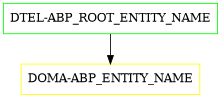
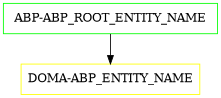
node "DTEL-ABP_ROOT_ENTITY_NAME": label "DTEL-ABP_ROOT_ENTITY_NAME" -> "ABP-ABP_ROOT_ENTITY_NAME"
